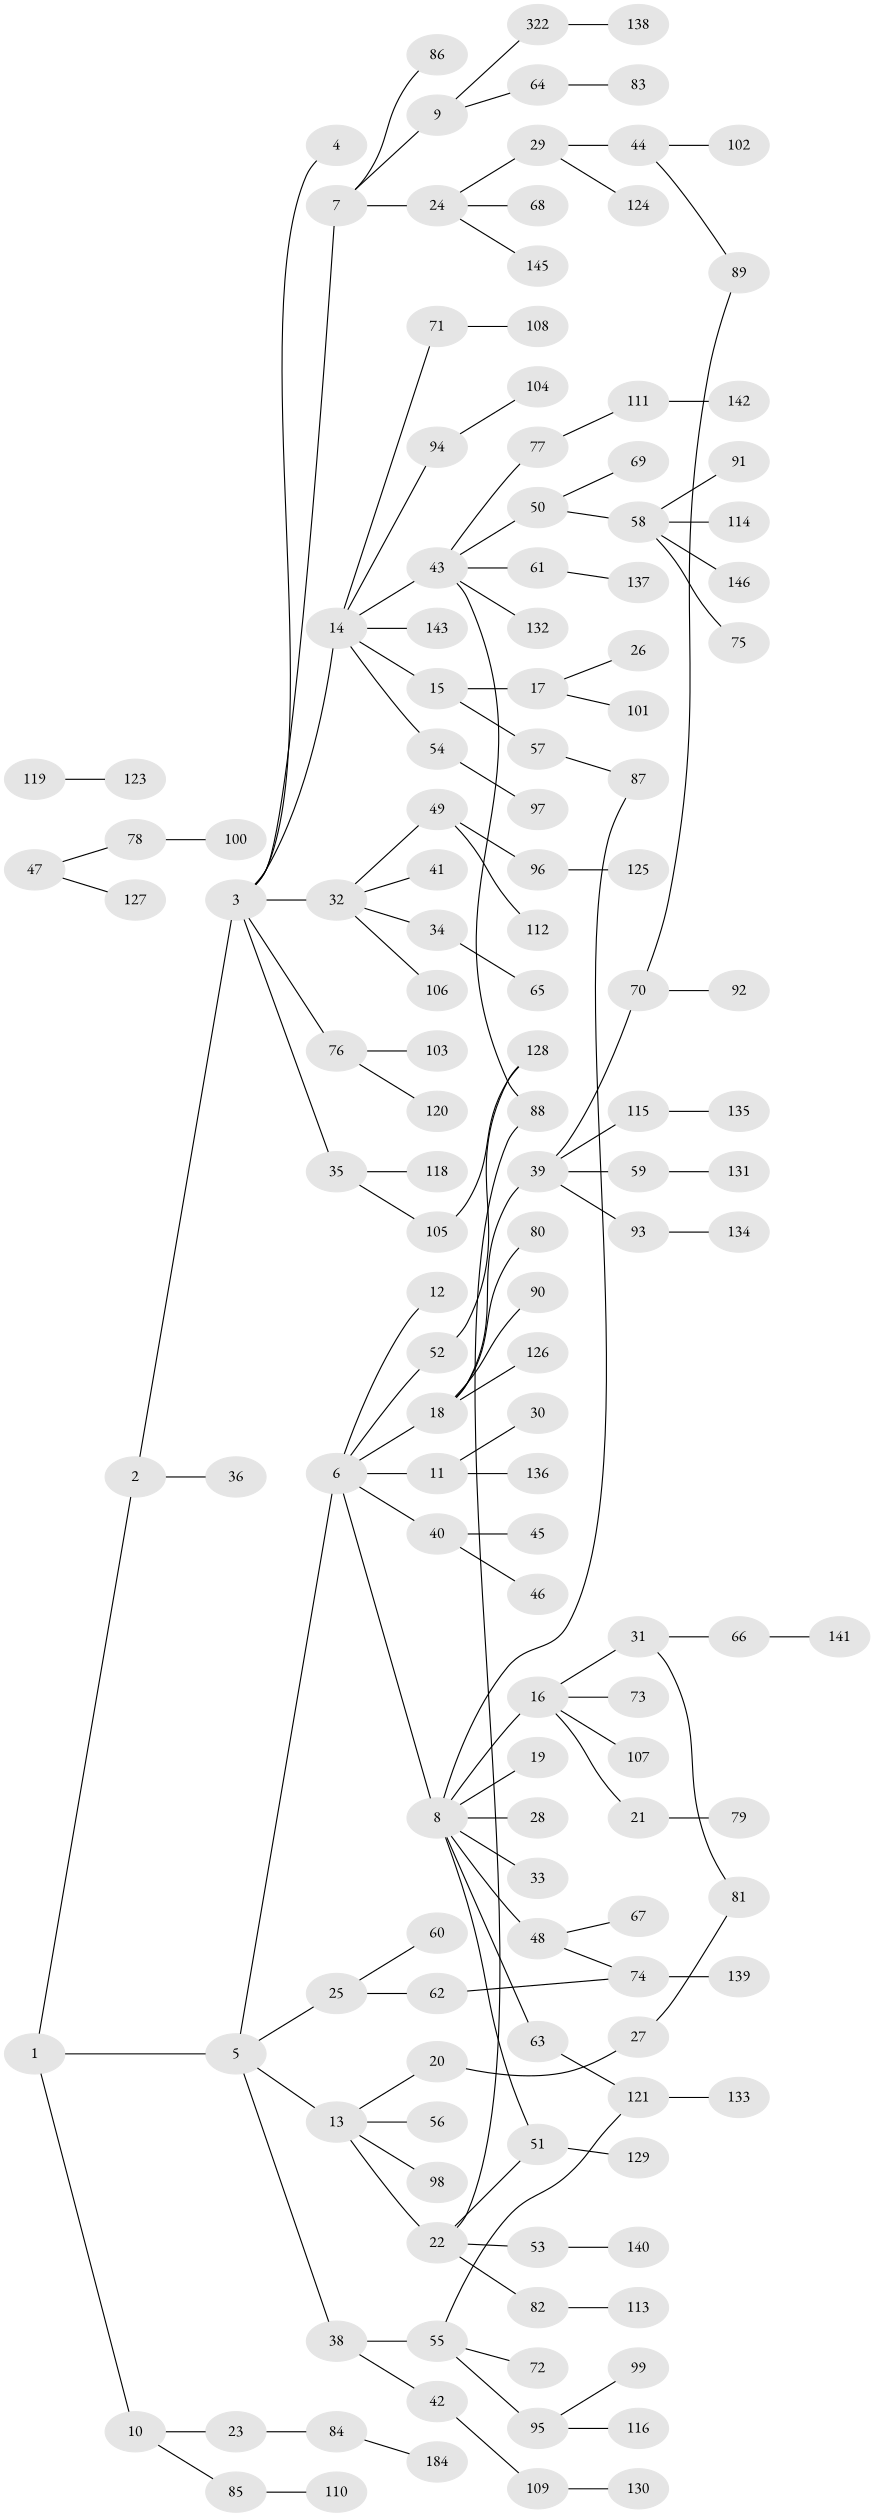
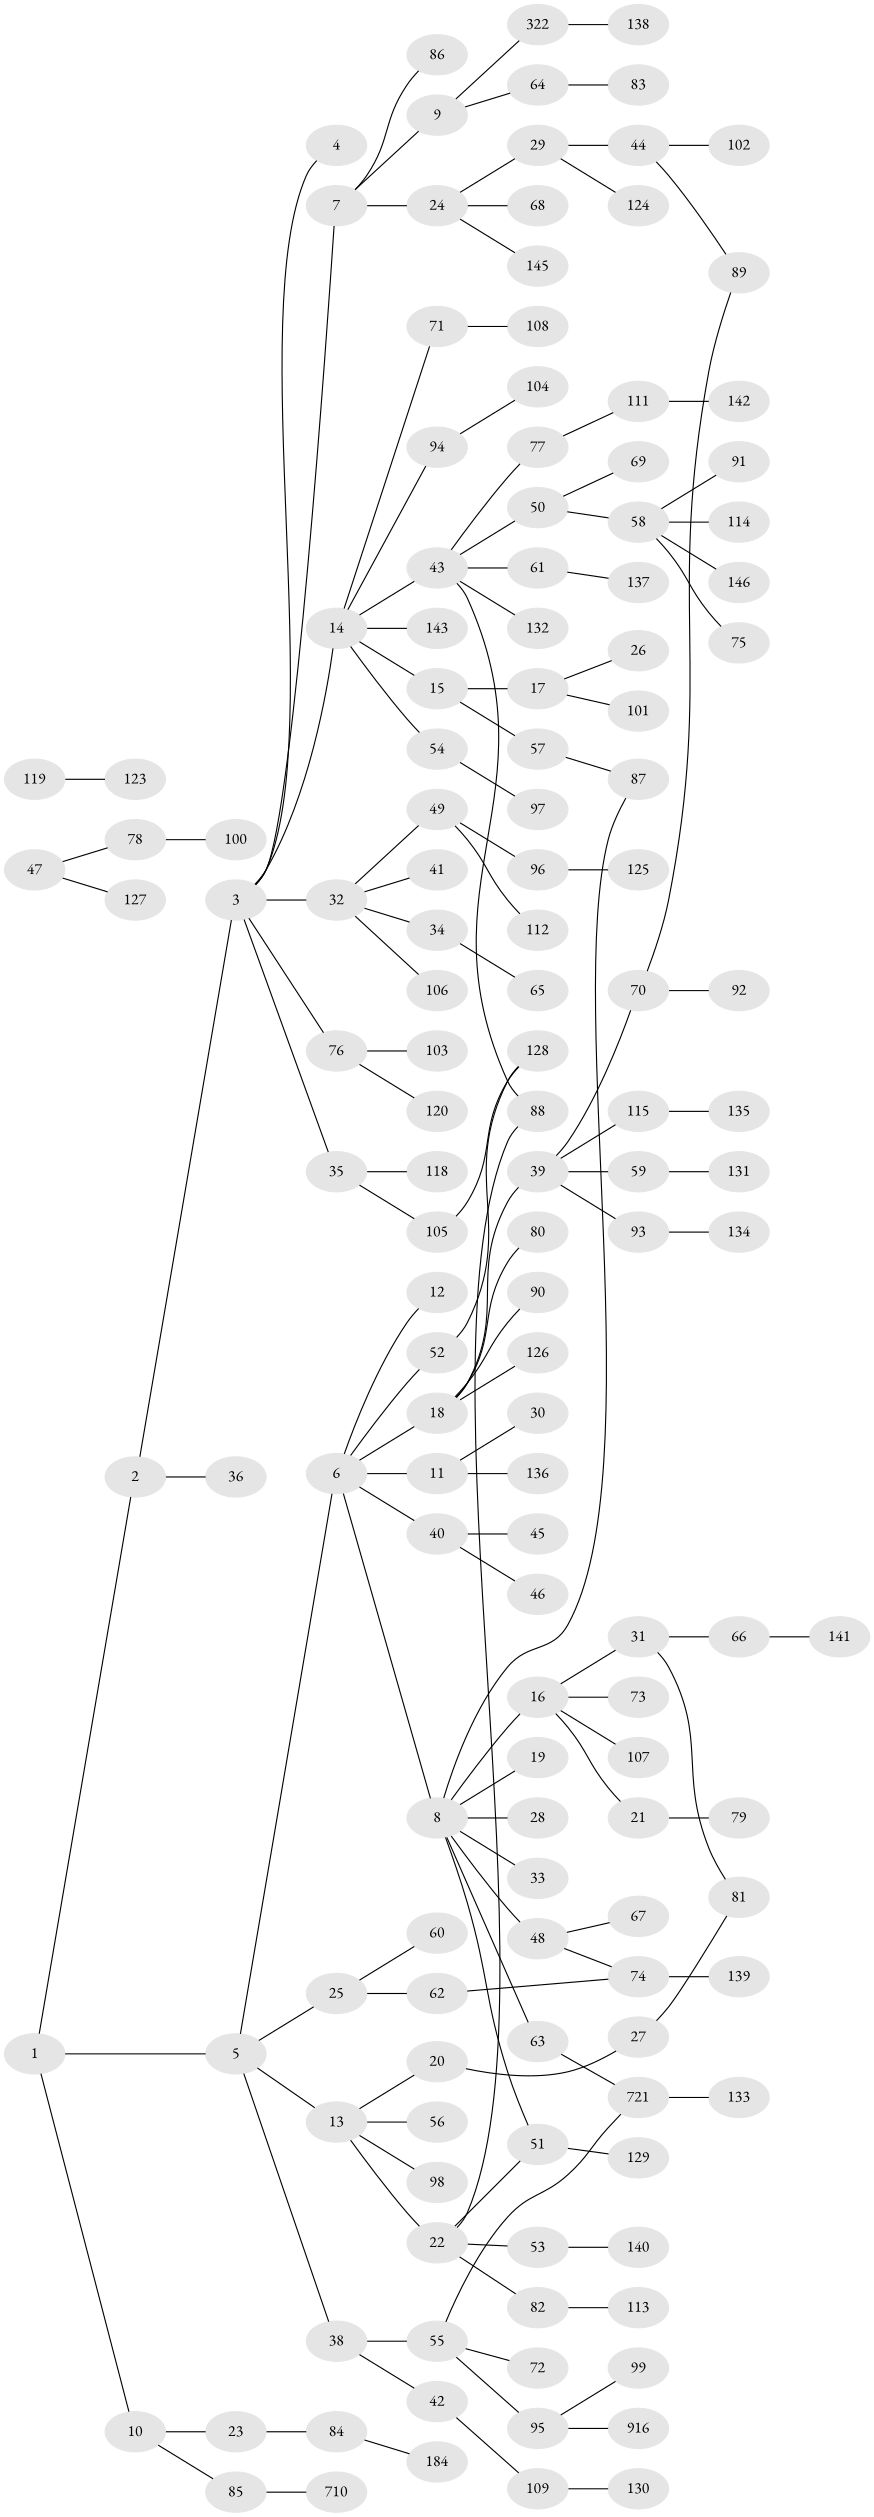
node "121": label "121" -> "721"
node "116": label "116" -> "916"
node "110": label "110" -> "710"
